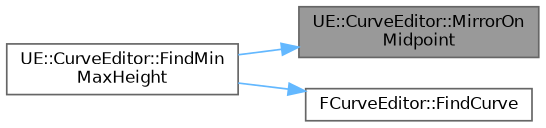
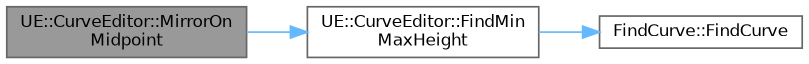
edge "UE::CurveEditor::FindMin MaxHeight" -> "UE::CurveEditor::MirrorOn Midpoint": reversed
node "FCurveEditor::FindCurve": label "FCurveEditor::FindCurve" -> "FindCurve::FindCurve"
